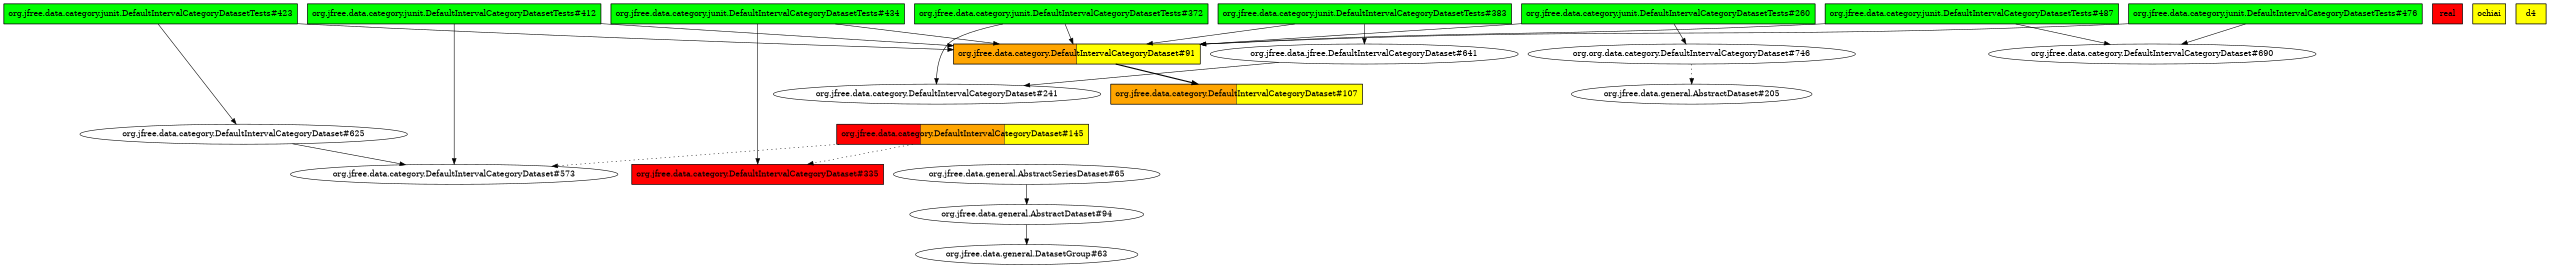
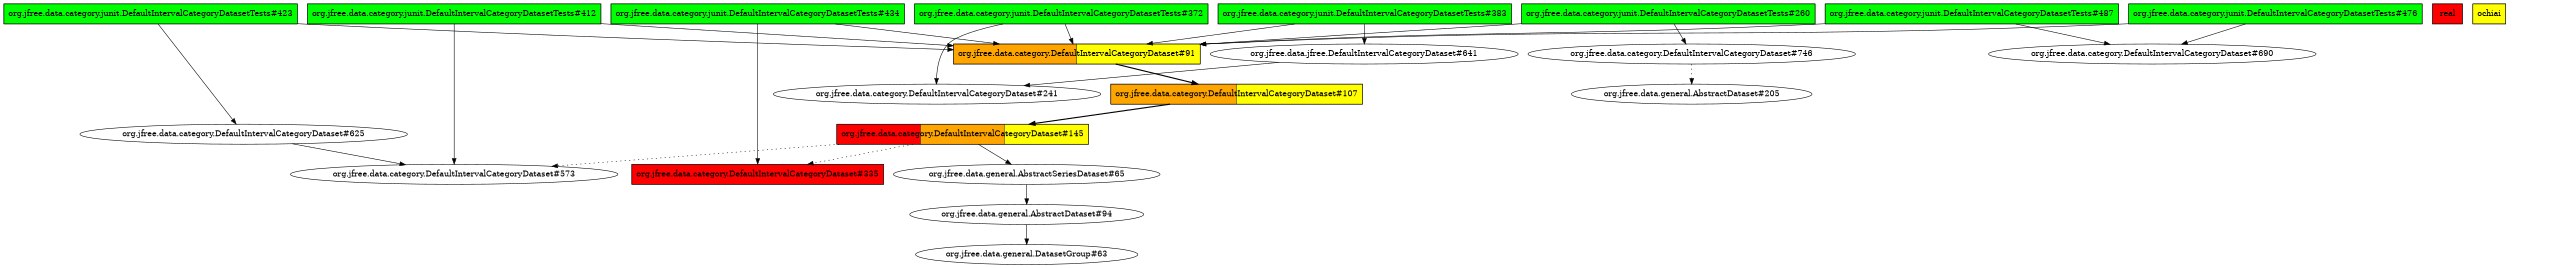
node "d4": removed
node "org.org.data.category.DefaultIntervalCategoryDataset#746": label "org.org.data.category.DefaultIntervalCategoryDataset#746" -> "org.jfree.data.category.DefaultIntervalCategoryDataset#746"
edge "org.jfree.data.category.DefaultIntervalCategoryDataset#107" -> "org.jfree.data.category.DefaultIntervalCategoryDataset#145": added
edge "org.jfree.data.category.DefaultIntervalCategoryDataset#145" -> "org.jfree.data.general.AbstractSeriesDataset#65": added
